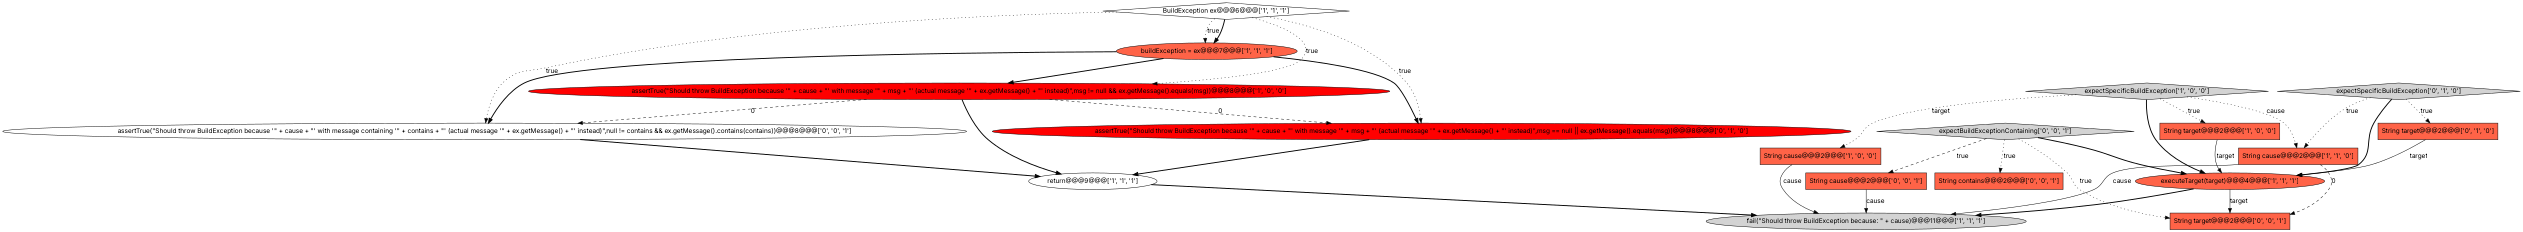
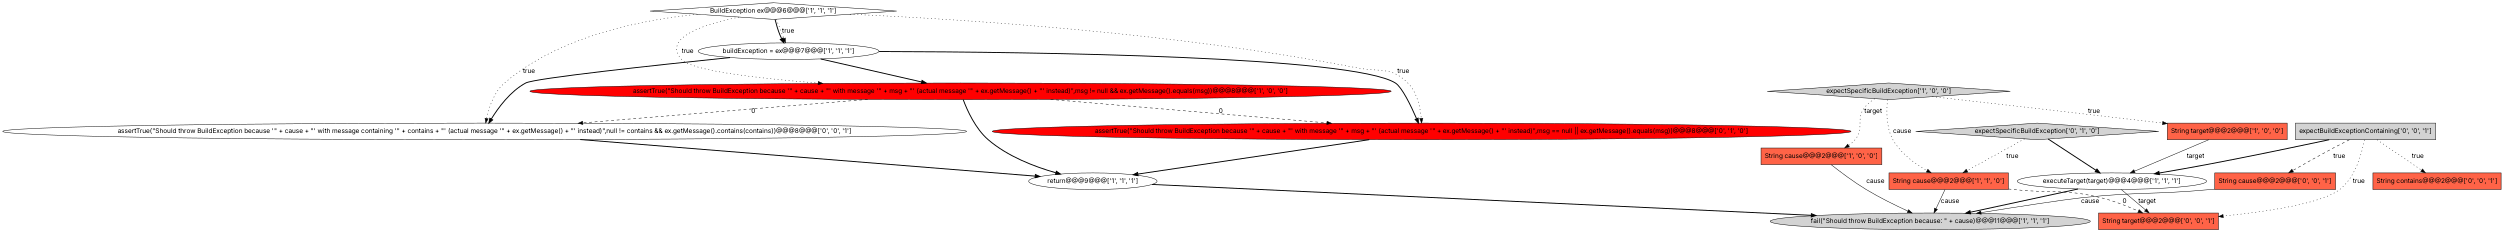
node "buildException = ex@@@7@@@['1', '1', '1']": fillcolor tomato -> white
node "expectBuildExceptionContaining['0', '0', '1']": shape diamond -> box
node "String target@@@2@@@['0', '1', '0']": removed
edge "expectSpecificBuildException['1', '0', '0']" -> "executeTarget(target)@@@4@@@['1', '1', '1']": removed
node "executeTarget(target)@@@4@@@['1', '1', '1']": fillcolor tomato -> white
